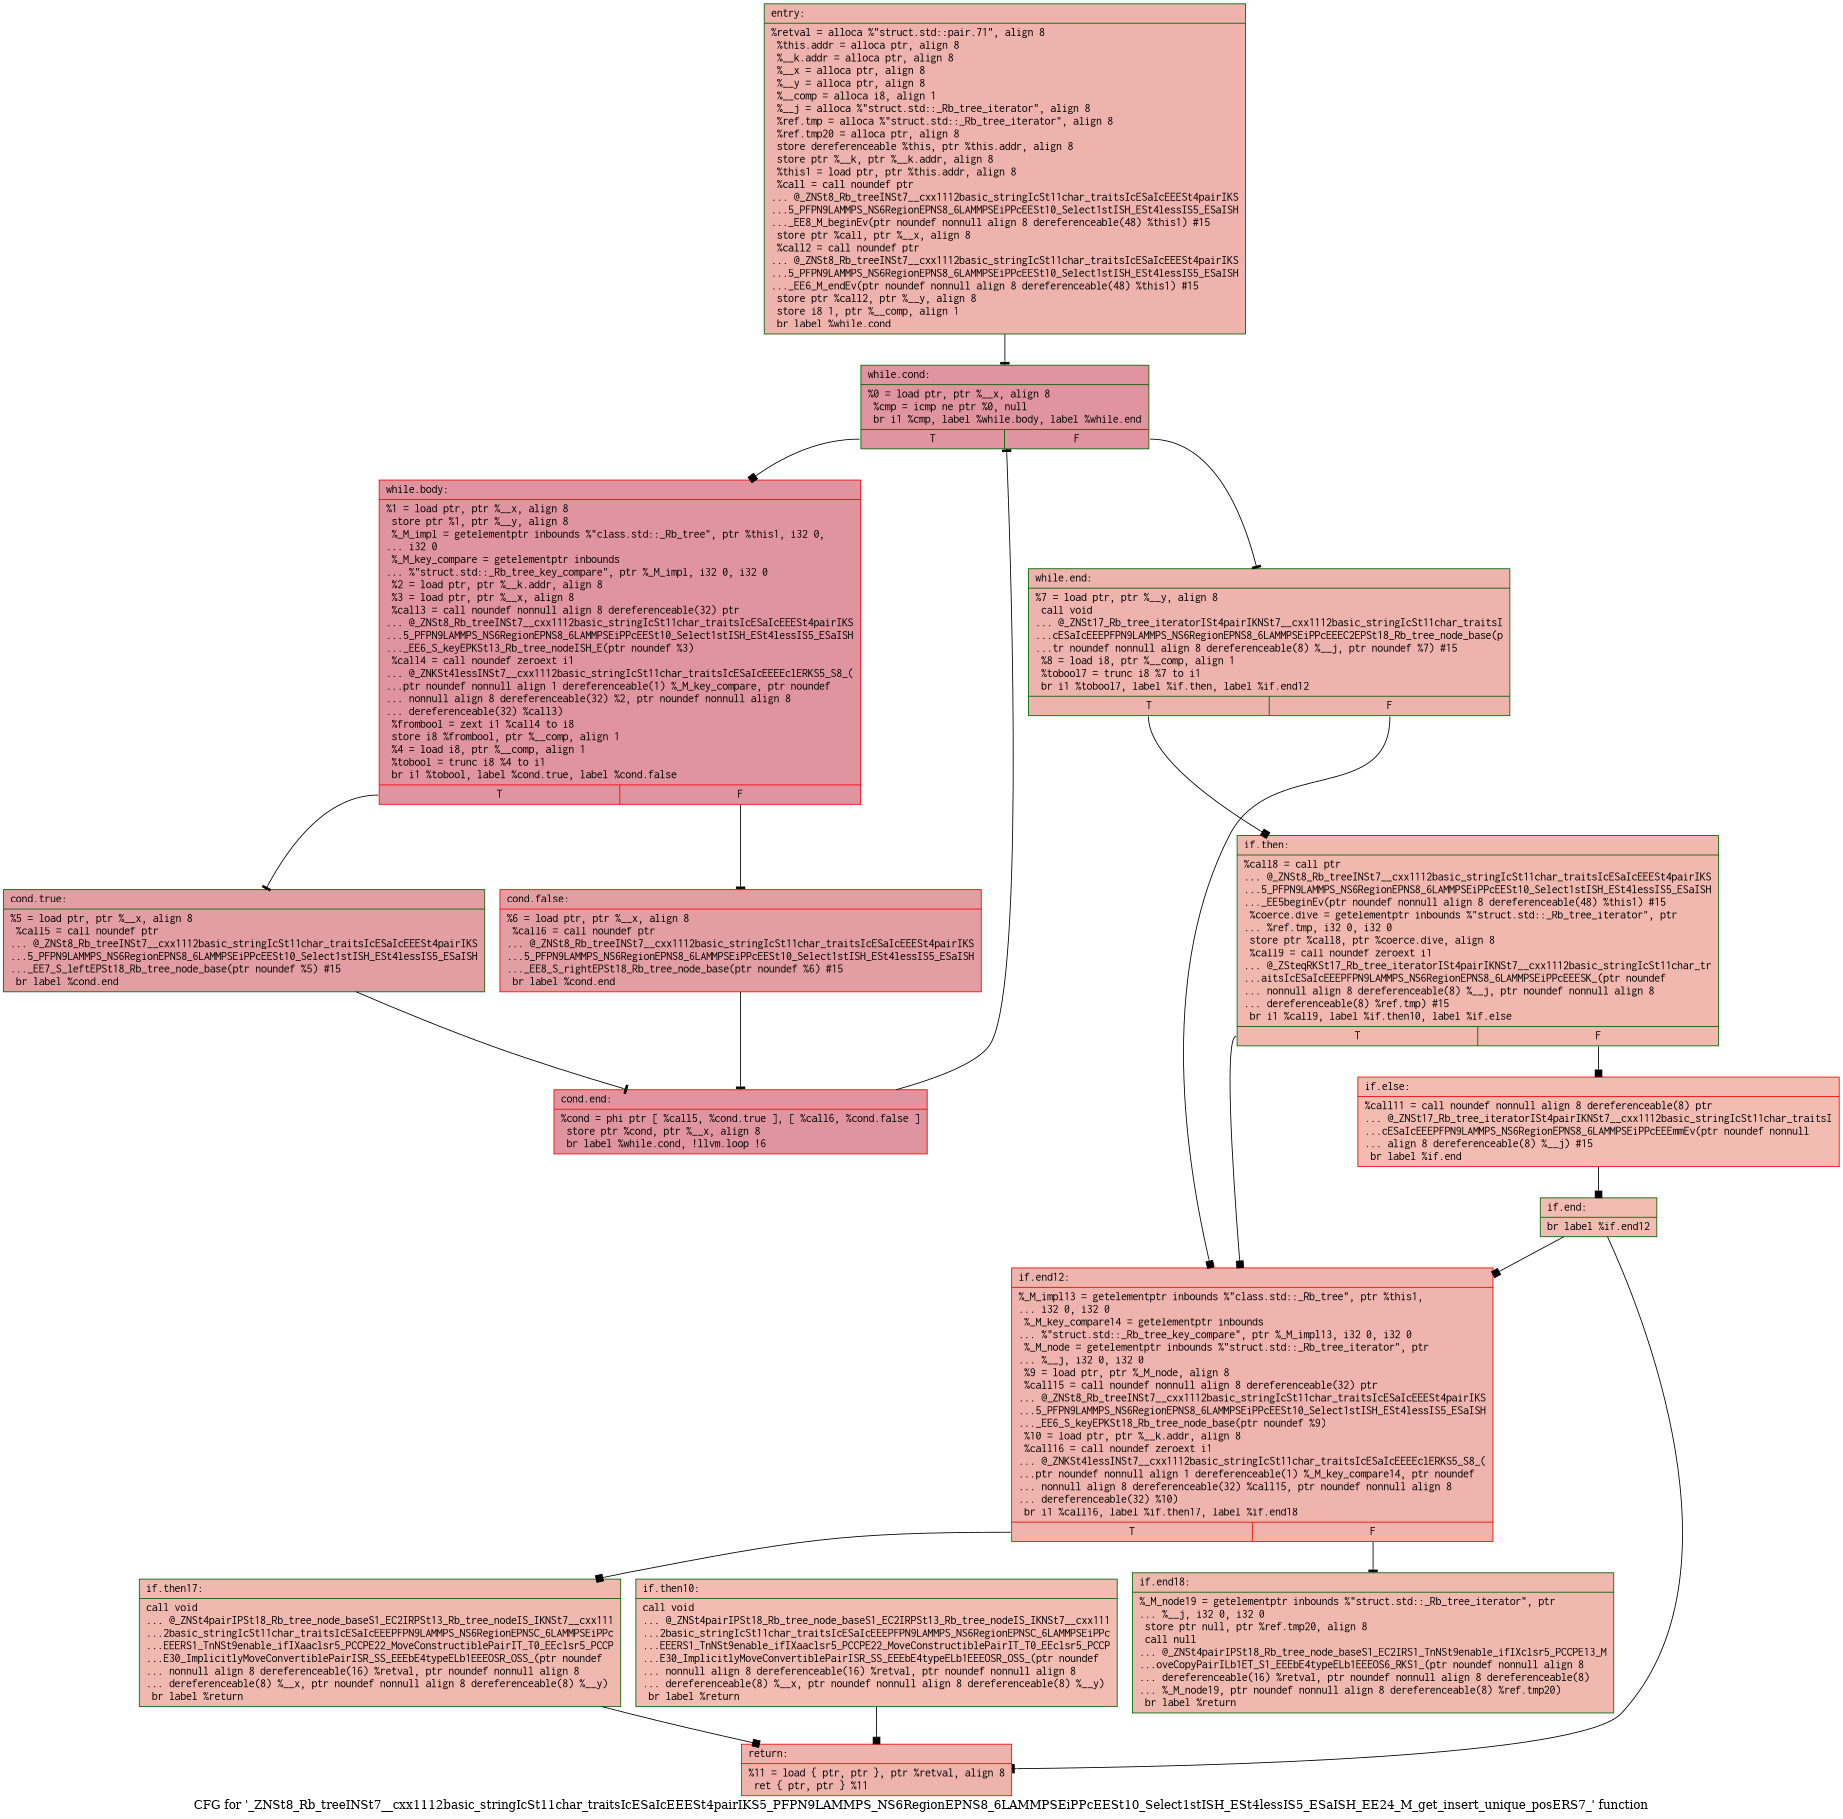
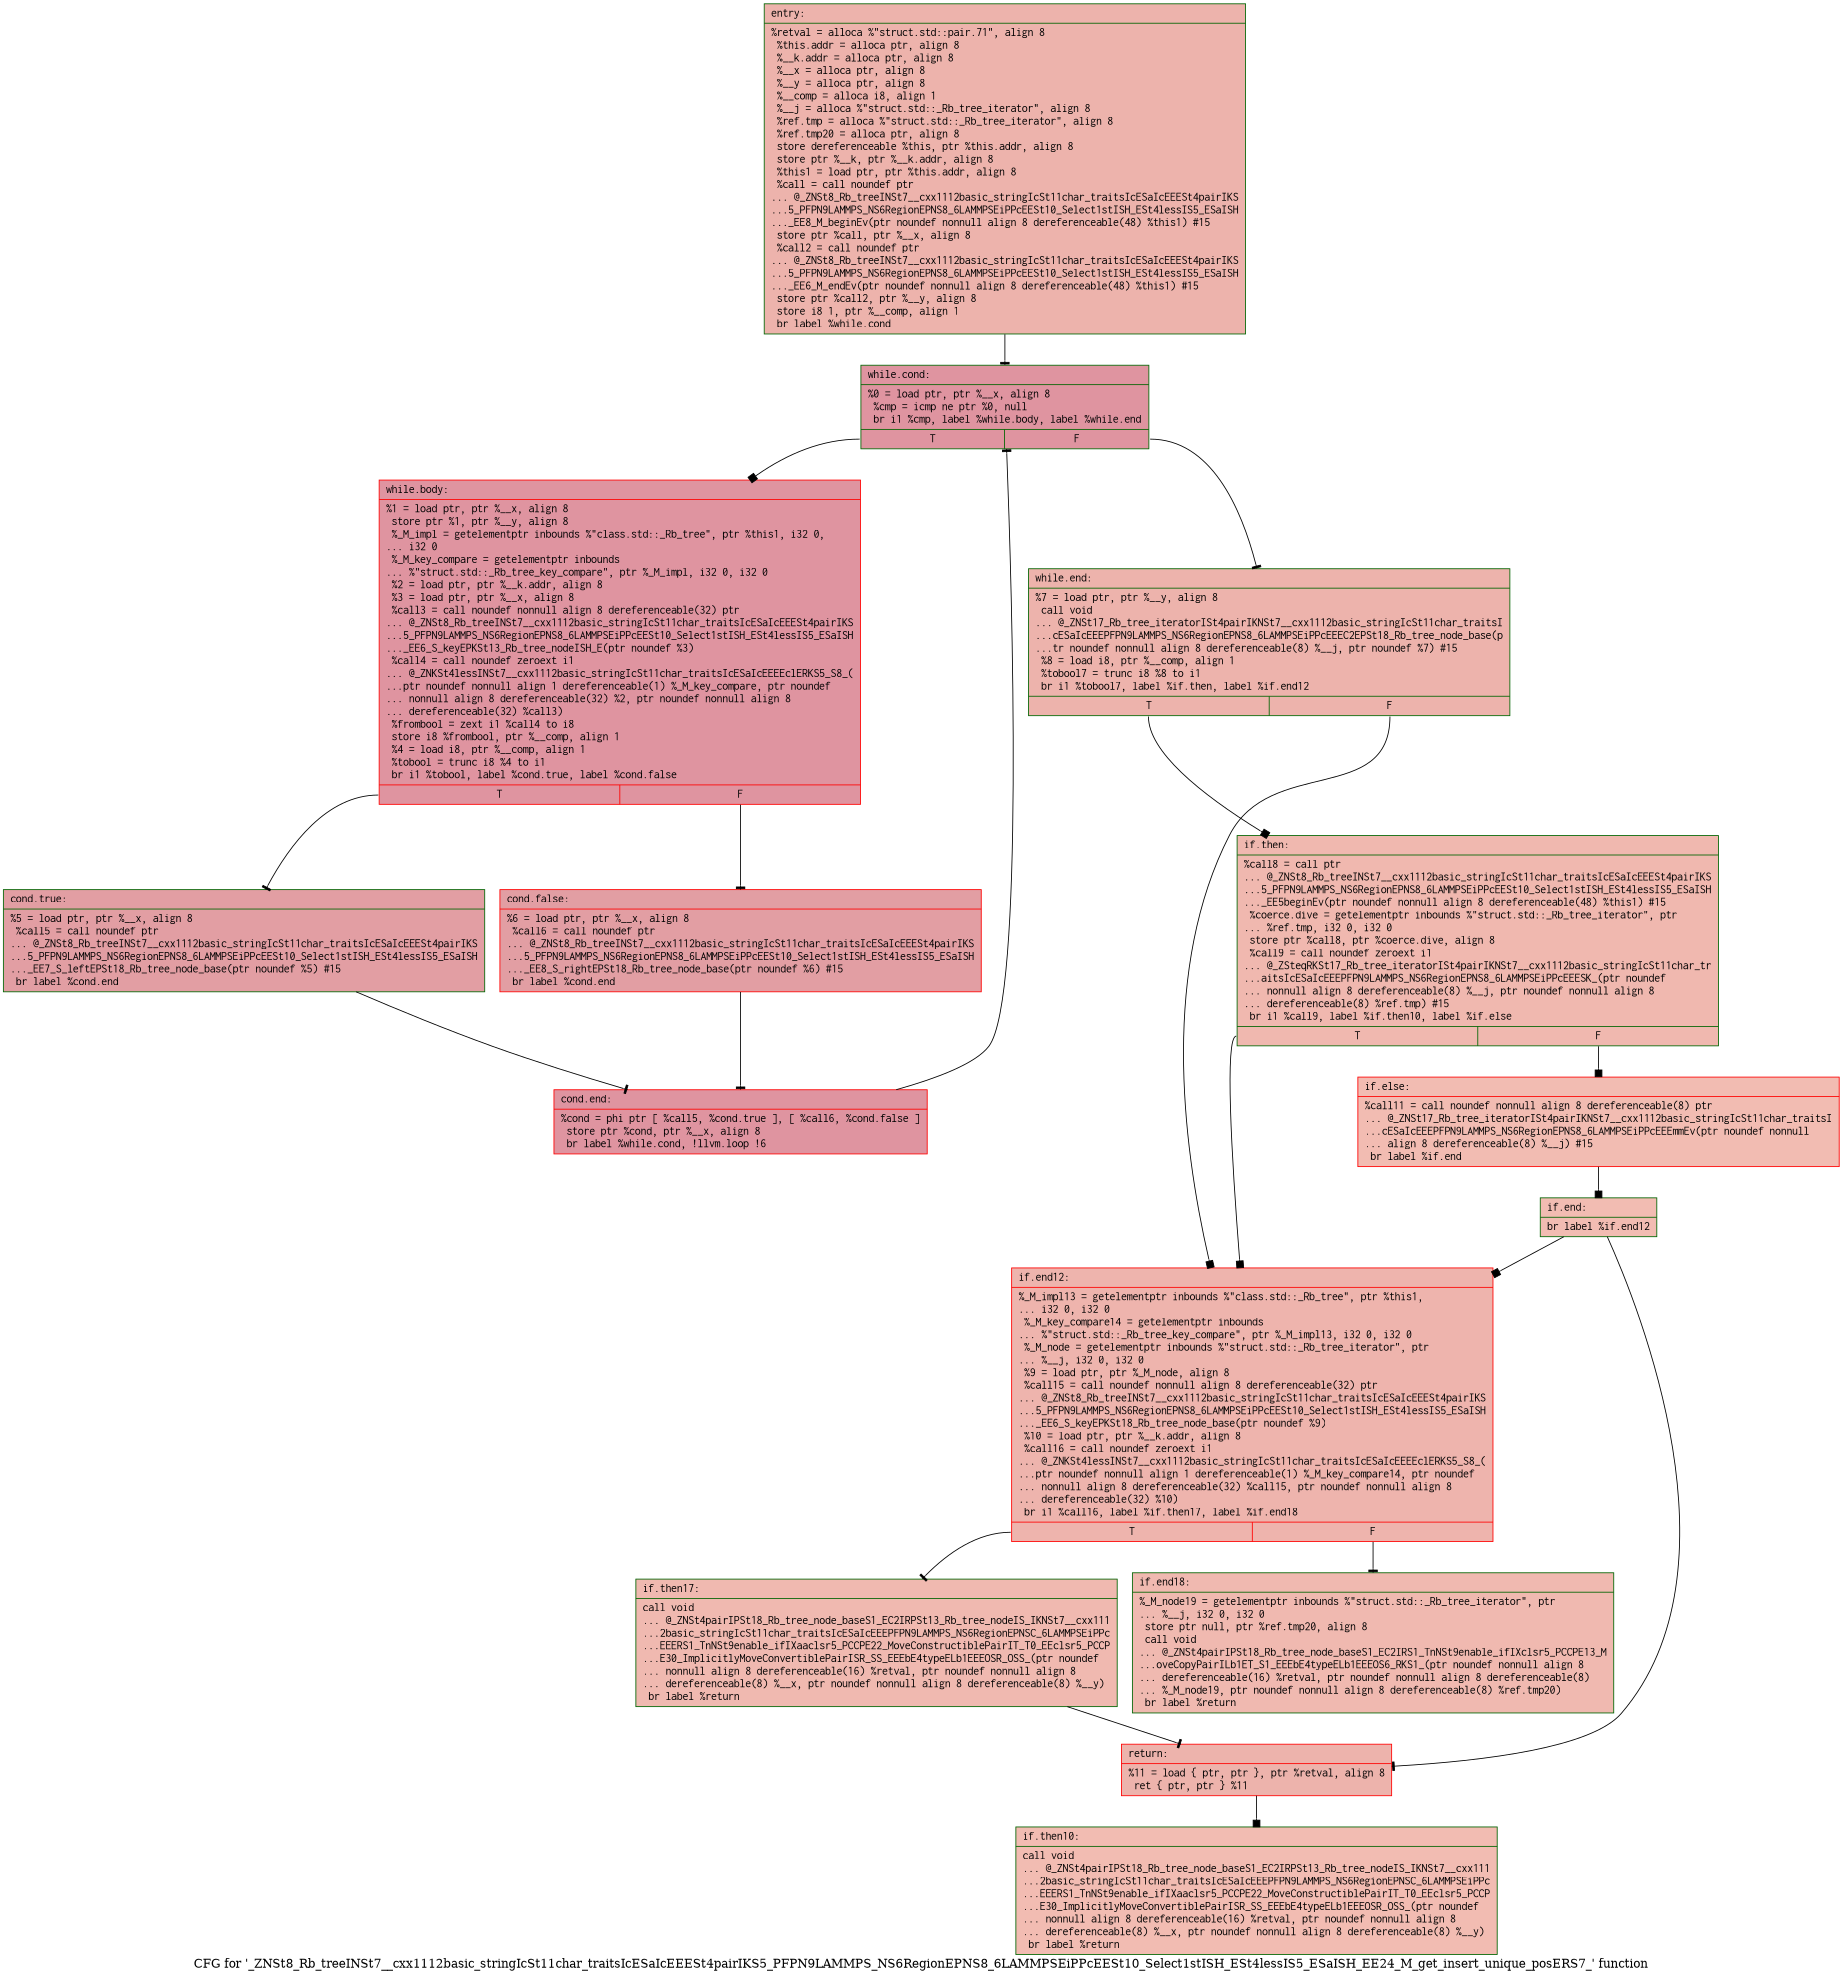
node "while.end:": text "%tobool7 = trunc i8 %7 to i1" -> "%tobool7 = trunc i8 %8 to i1"
edge "if.end12:" -> "if.then17:": arrowhead box -> tee
node "if.end18:": text "call null" -> "call void"
edge "if.then10:" -> "return:": reversed
edge "if.then17:" -> "return:": arrowhead box -> tee
